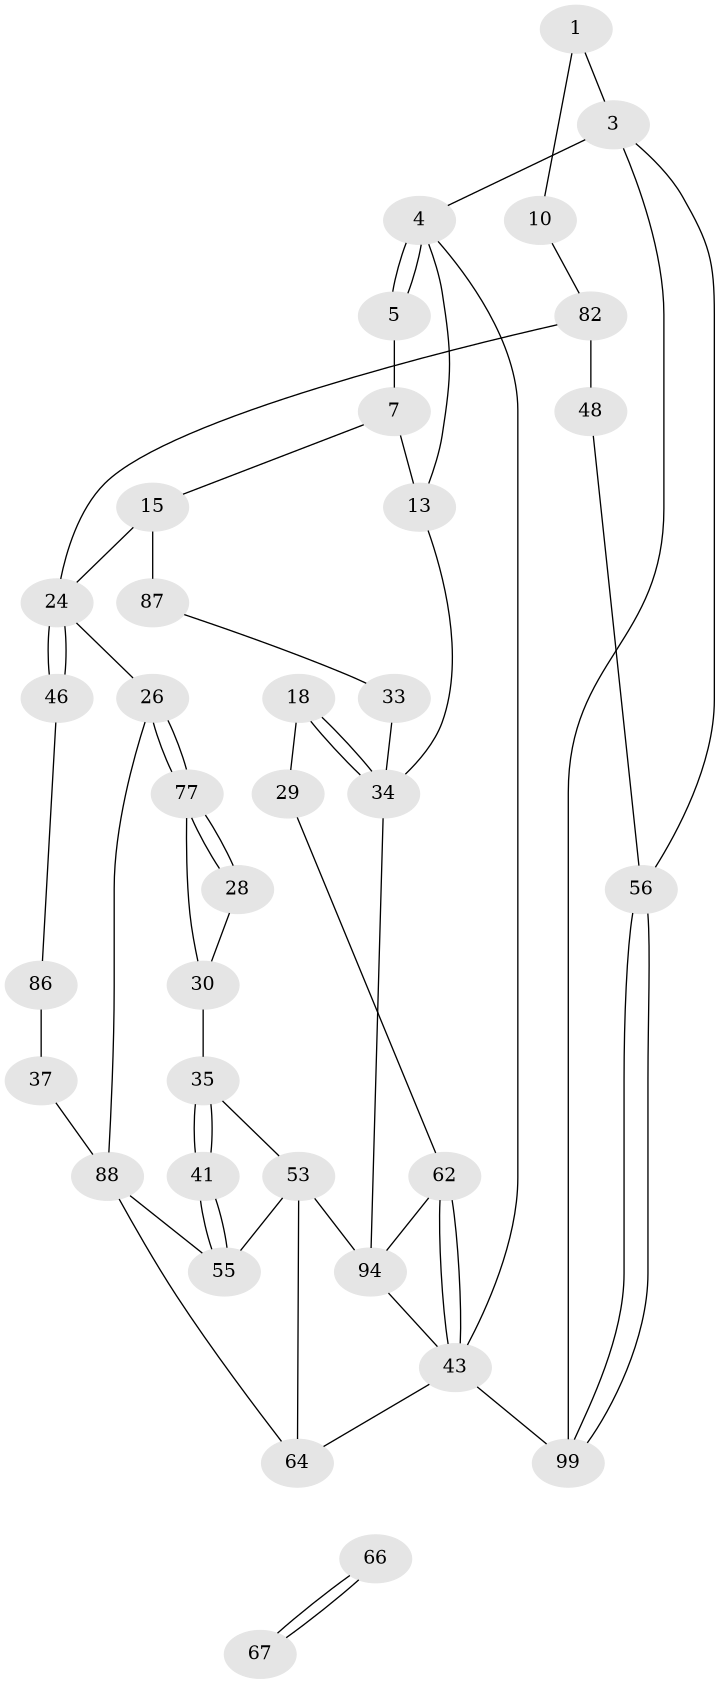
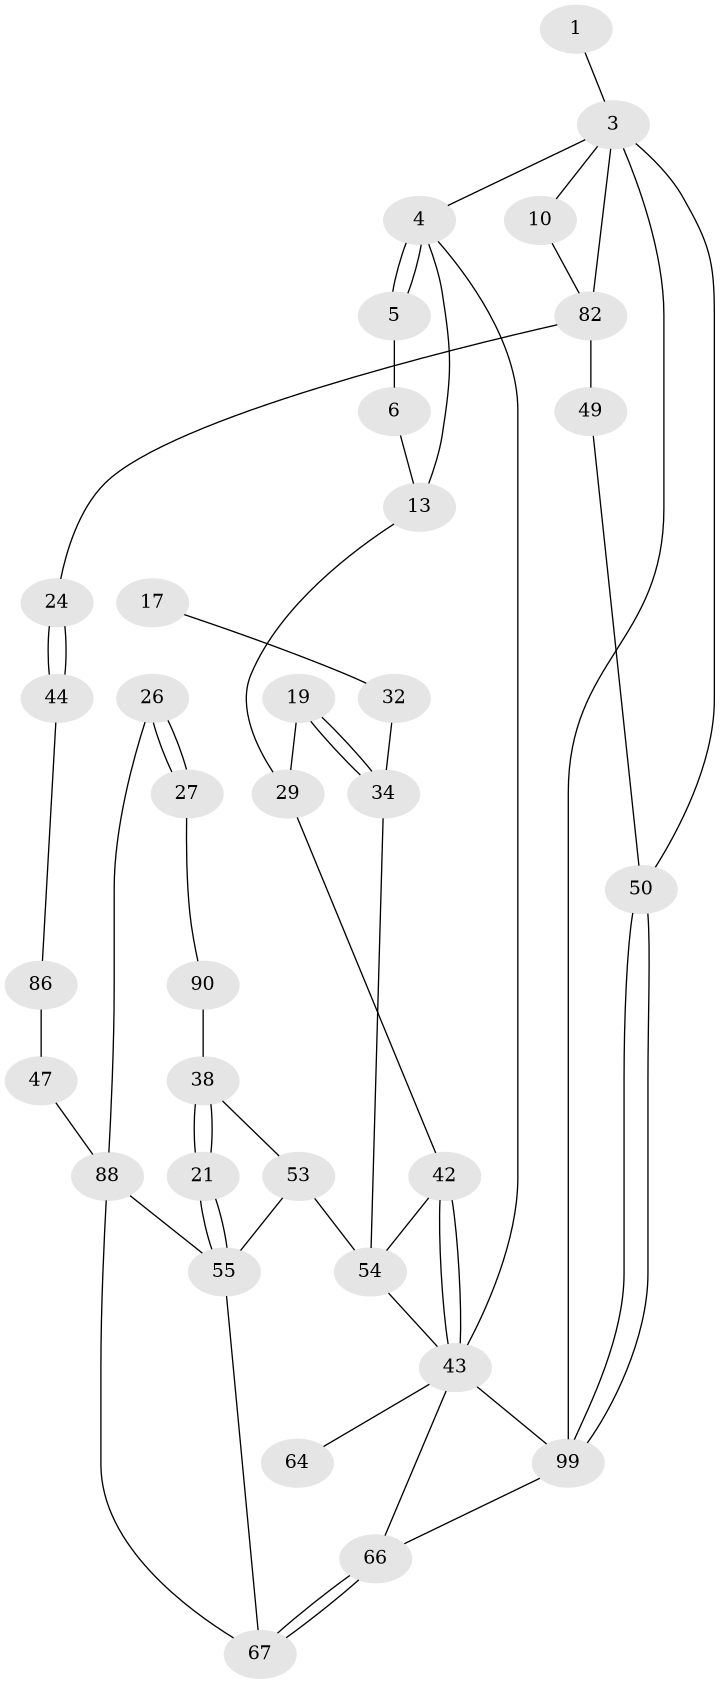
edge "1" -- "10": now "3" -- "10"
edge "3" -- "82": added
node "7": label "7" -> "6"
node "48": label "48" -> "49"
node "15": removed
node "87": label "87" -> "17"
edge "24" -- "26": removed
edge "13" -- "34": now "13" -- "29"
node "46": label "46" -> "44"
node "18": label "18" -> "19"
node "33": label "33" -> "32"
node "77": label "77" -> "27"
node "28": removed
node "56": label "56" -> "50"
node "30": label "30" -> "90"
node "37": label "37" -> "47"
node "35": label "35" -> "38"
node "41": label "41" -> "21"
node "62": label "62" -> "42"
node "94": label "94" -> "54"
edge "53" -- "64": removed
edge "88" -- "64": now "88" -- "67"
edge "55" -- "67": added
edge "43" -- "66": added
edge "99" -- "66": added
